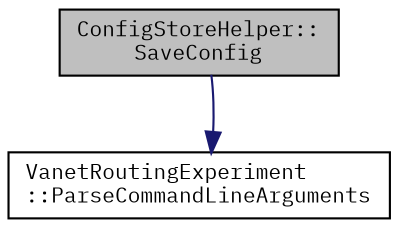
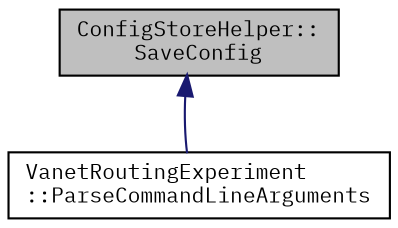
edge "ConfigStoreHelper:: SaveConfig" -> "VanetRoutingExperiment ::ParseCommandLineArguments": reversed
